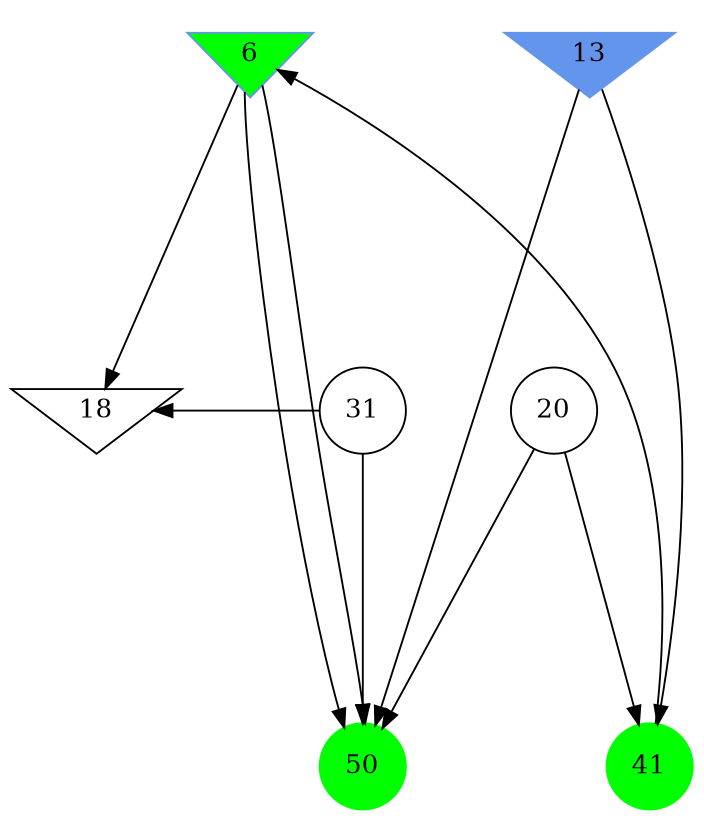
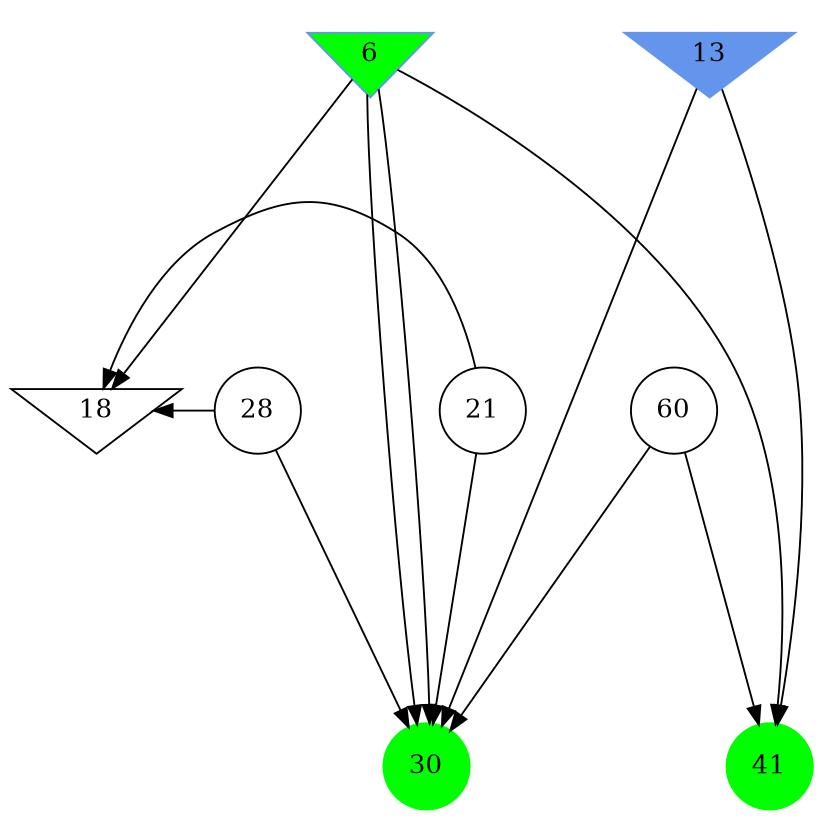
edge "41" -> "6": reversed
node "28": added
node "31": label "31" -> "21"
node "20": label "20" -> "60"
node "50": label "50" -> "30"
